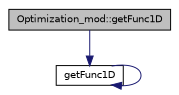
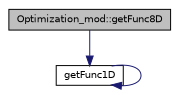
node "Optimization_mod::getFunc1D": label "Optimization_mod::getFunc1D" -> "Optimization_mod::getFunc8D"
